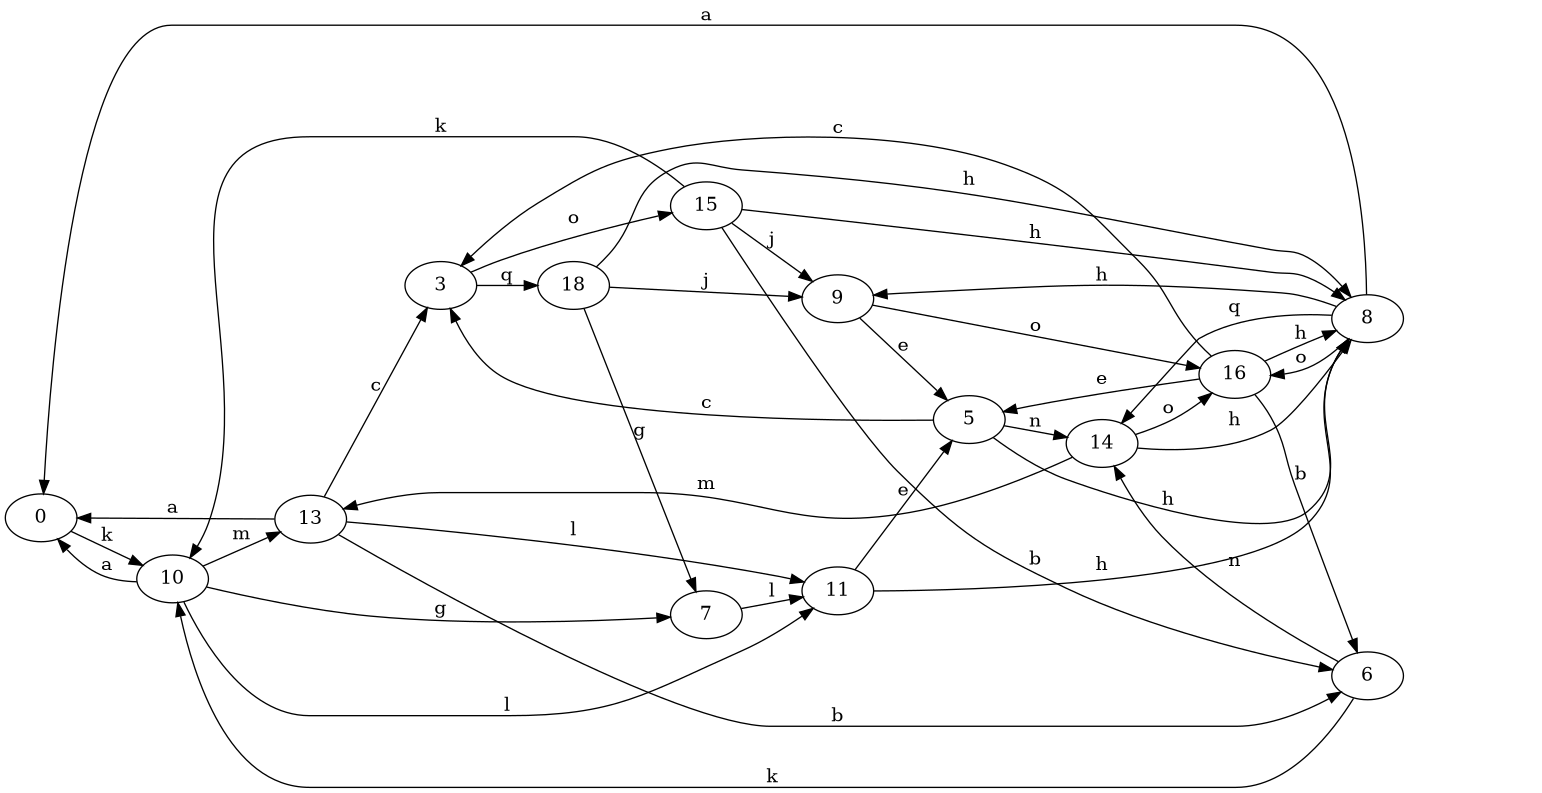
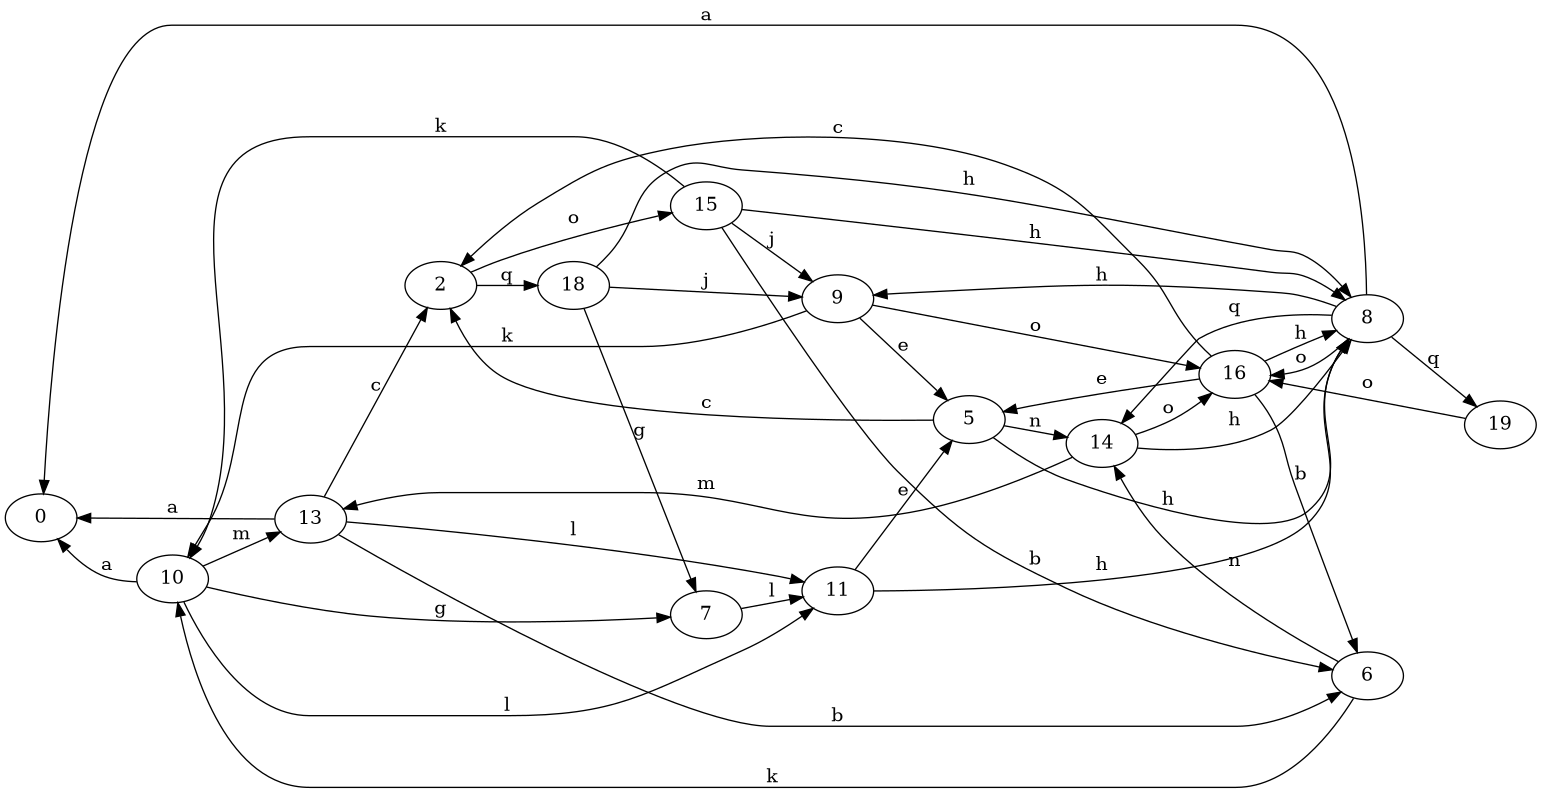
node "3": label "3" -> "2"
node "19": added
edge "0" -> "10": now "9" -> "10"
